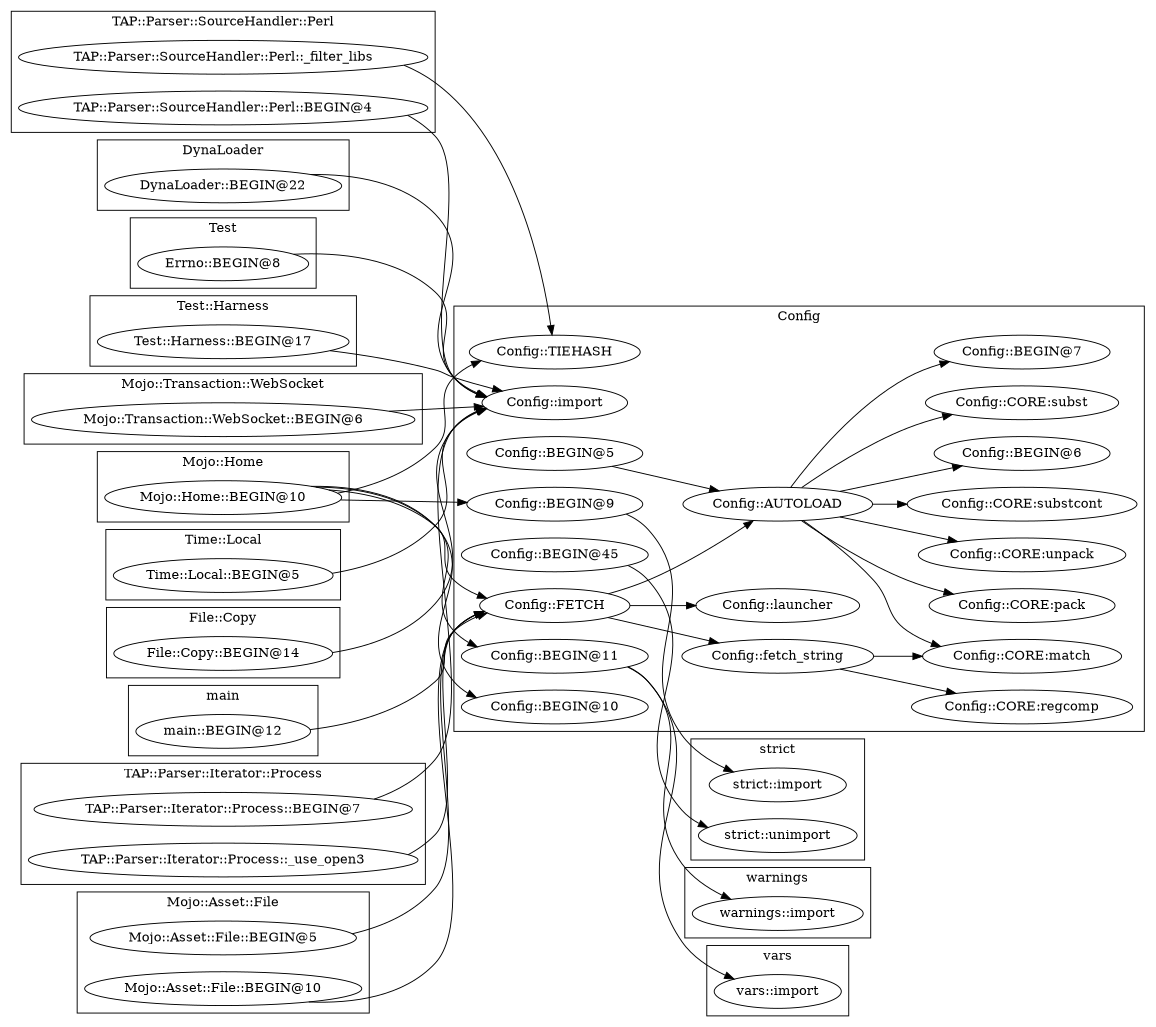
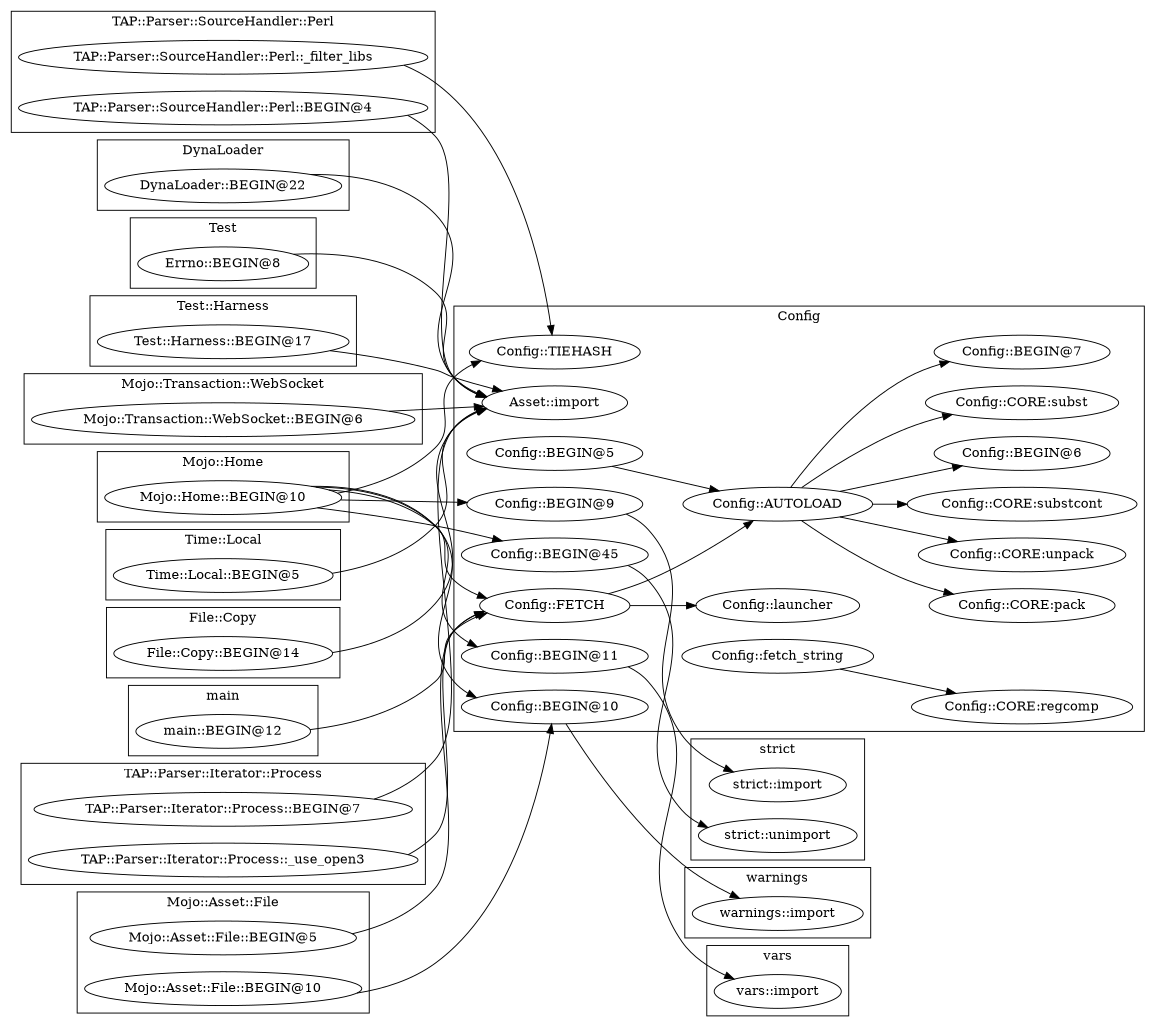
node "Config::import": label "Config::import" -> "Asset::import"
edge "Mojo::Home::BEGIN@10" -> "Config::BEGIN@45": added
edge "Config::FETCH" -> "Config::fetch_string": removed
node "Config::CORE:match": removed
edge "Config::BEGIN@11" -> "warnings::import": now "Config::BEGIN@10" -> "warnings::import"
edge "Mojo::Asset::File::BEGIN@10" -> "Config::FETCH": now "Mojo::Asset::File::BEGIN@10" -> "Config::BEGIN@10"
